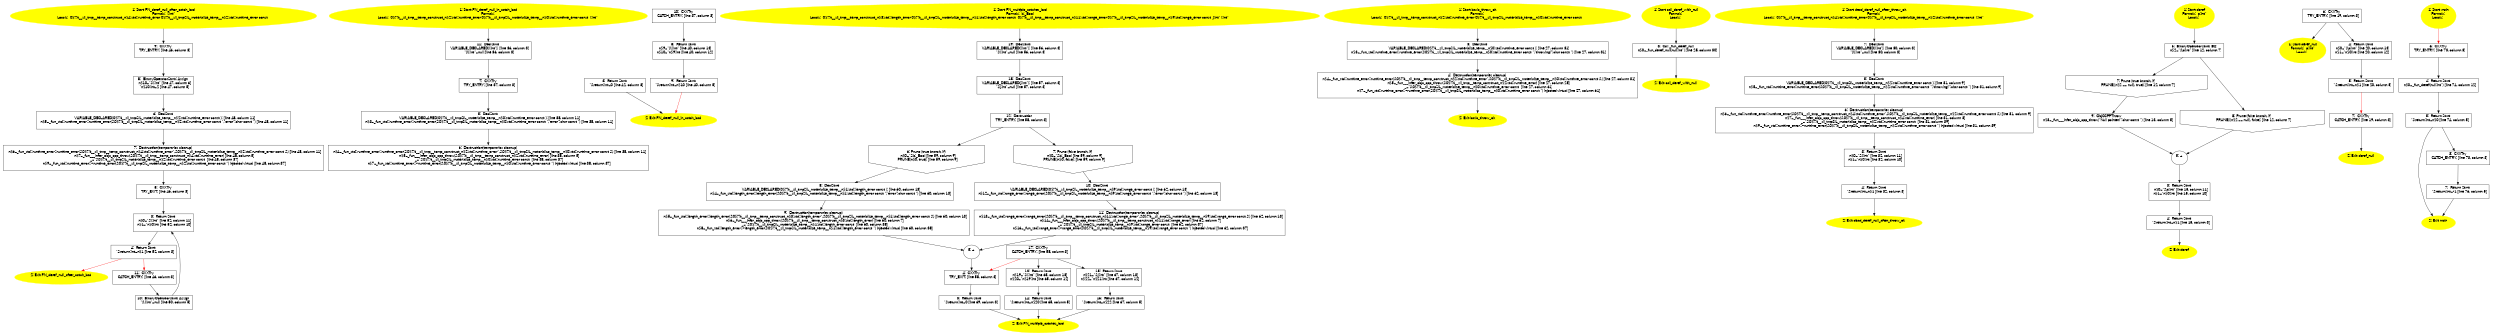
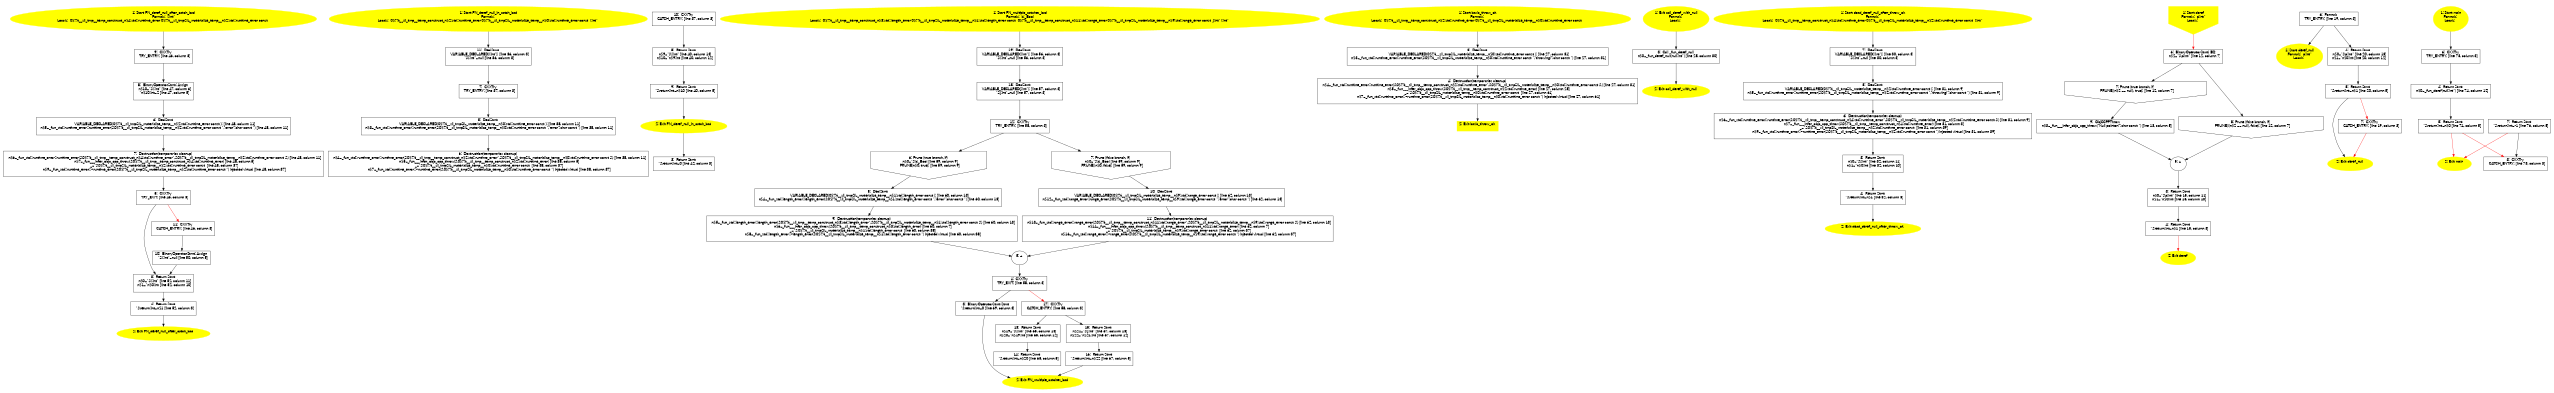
node "1: Start call_deref_with_null Formals: Locals:": label "1: Start call_deref_with_null Formals: Locals:" -> "1: Exit call_deref_with_null Formals: Locals:"
node "1: Start deref Formals:  p:int* Locals:": shape ellipse -> invhouse
node "6:  CXXTry TRY_ENTRY; [line 19, column 3]": label "6:  CXXTry TRY_ENTRY; [line 19, column 3]" -> "6:  Formals TRY_ENTRY; [line 19, column 3]"
edge "1: Start deref Formals:  p:int* Locals:" -> "6:  BinaryOperatorStmt: EQ n$2=*&p:int* [line 12, column 7]": color black -> red
edge "1: Start main Formals: Locals:" -> "6:  CXXTry TRY_ENTRY; [line 73, column 3]": color red -> black
edge "9:  Return Stmt *&return:int=n$10 [line 40, column 5]" -> "2: Exit FN_deref_null_in_catch_bad": color red -> black
edge "3:  Return Stmt *&return:int=0 [line 42, column 3]" -> "2: Exit FN_deref_null_in_catch_bad": reversed
node "12:  Destruction TRY_ENTRY; [line 58, column 3]": label "12:  Destruction TRY_ENTRY; [line 58, column 3]" -> "12:  CXXTry TRY_ENTRY; [line 58, column 3]"
node "2: Exit basic_throw_ok": shape ellipse -> box
edge "5:  Return Stmt *&return:int=n$1 [line 20, column 5]" -> "2: Exit deref_null": added
edge "7:  CXXTry CATCH_ENTRY; [line 19, column 3]" -> "2: Exit deref_null": color black -> red
edge "5:  Return Stmt *&return:int=n$0 [line 74, column 5]" -> "3:  CXXTry CATCH_ENTRY; [line 73, column 3]": color black -> red
edge "5:  Return Stmt *&return:int=n$0 [line 74, column 5]" -> "2: Exit main": color black -> red
edge "3:  CXXTry CATCH_ENTRY; [line 73, column 3]" -> "7:  Return Stmt *&return:int=-1 [line 76, column 5]": reversed
edge "7:  Return Stmt *&return:int=-1 [line 76, column 5]" -> "2: Exit main": color black -> red
edge "4:  Return Stmt *&return:int=n$1 [line 15, column 3]" -> "2: Exit deref": color black -> red
edge "4:  Return Stmt *&return:int=n$1 [line 52, column 3]" -> "11:  CXXTry CATCH_ENTRY; [line 46, column 3]": now "5:  CXXTry TRY_EXIT; [line 46, column 3]" -> "11:  CXXTry CATCH_ENTRY; [line 46, column 3]"
edge "17:  CXXTry CATCH_ENTRY; [line 58, column 3]" -> "4:  CXXTry TRY_EXIT; [line 58, column 3]": reversed
edge "4:  Return Stmt *&return:int=n$1 [line 52, column 3]" -> "2: Exit FN_deref_null_after_catch_bad": color red -> black
node "3:  Return Stmt *&return:int=0 [line 69, column 3]": label "3:  Return Stmt *&return:int=0 [line 69, column 3]" -> "3:  BinaryOperatorStmt Stmt *&return:int=0 [line 69, column 3]"
edge "14:  Return Stmt *&return:int=n$20 [line 65, column 5]" -> "2: Exit FN_multiple_catches_bad": removed
